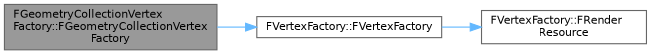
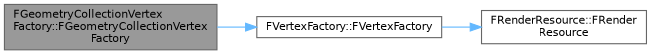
node "FVertexFactory::FRender Resource": label "FVertexFactory::FRender Resource" -> "FRenderResource::FRender Resource"
